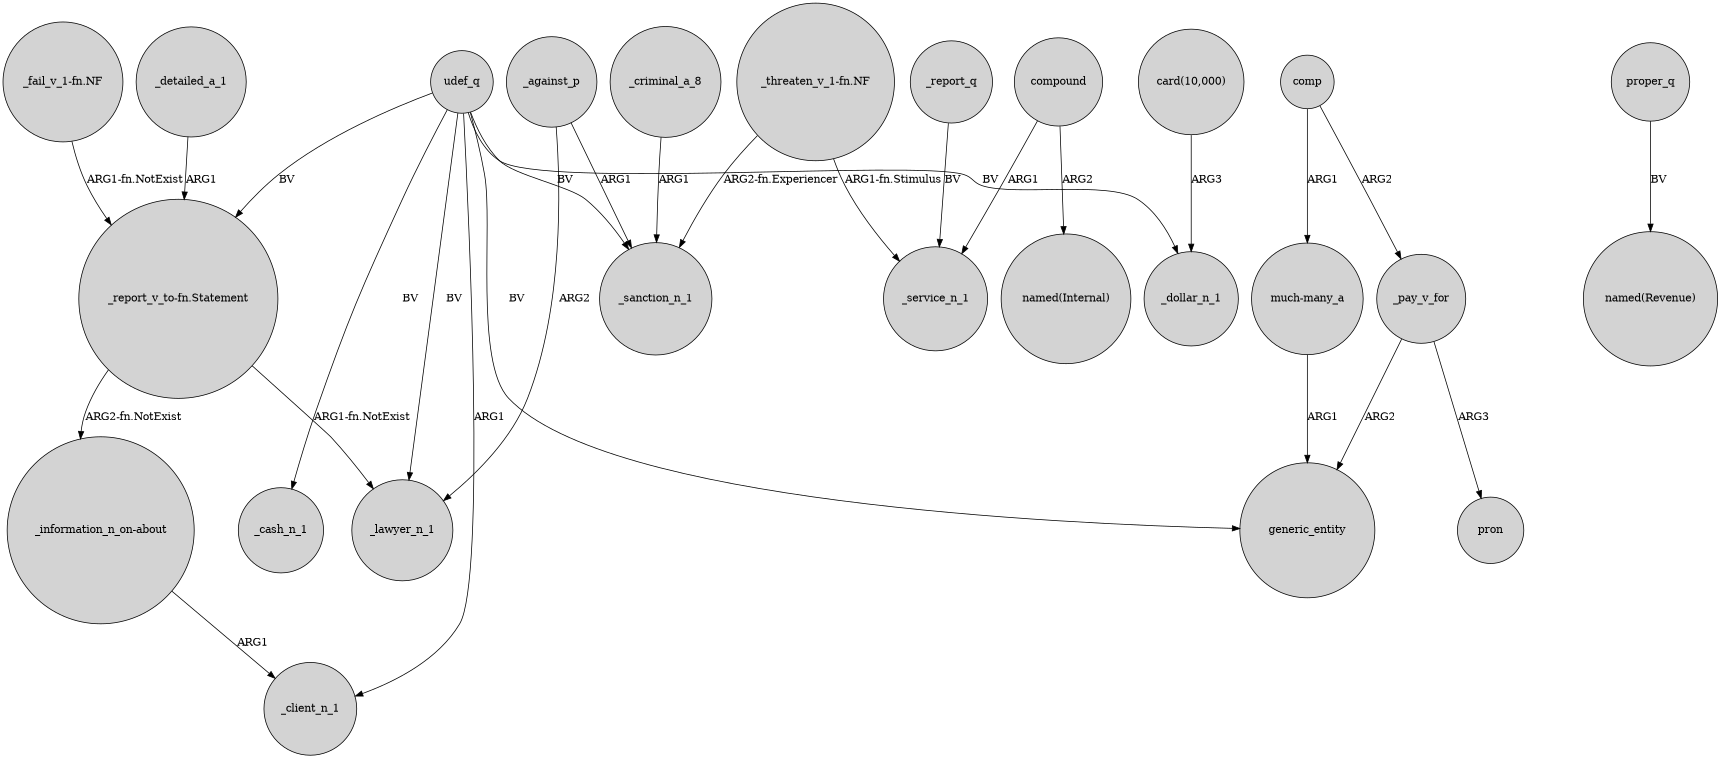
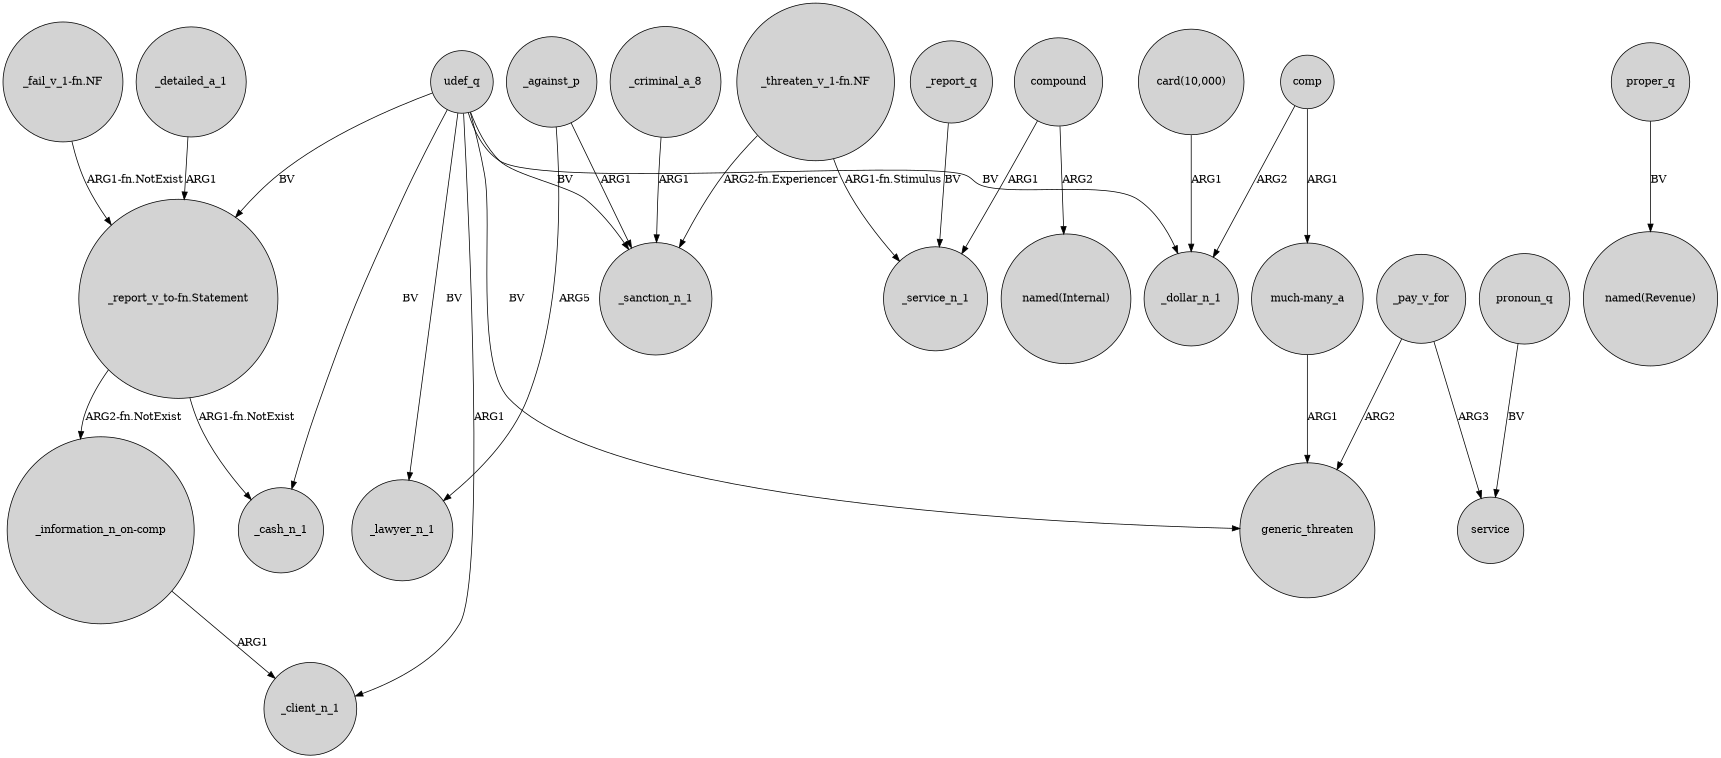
edge "comp" -> "_pay_v_for": now "comp" -> "_dollar_n_1"
edge "card(10,000)" -> "_dollar_n_1": label "ARG3" -> "ARG1"
edge "_against_p" -> "_lawyer_n_1": label "ARG2" -> "ARG5"
node "pronoun_q": added
edge "_report_v_to-fn.Statement" -> "_lawyer_n_1": now "_report_v_to-fn.Statement" -> "_cash_n_1"
node "_information_n_on-about": label "_information_n_on-about" -> "_information_n_on-comp"
node "generic_entity": label "generic_entity" -> "generic_threaten"
node "pron": label "pron" -> "service"
